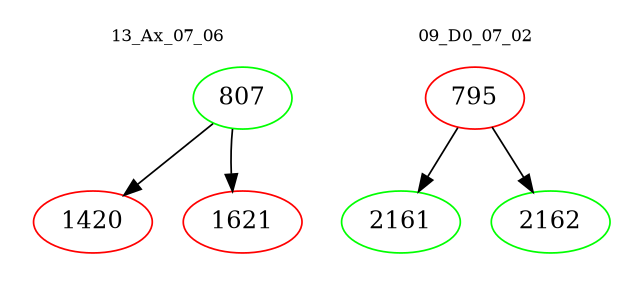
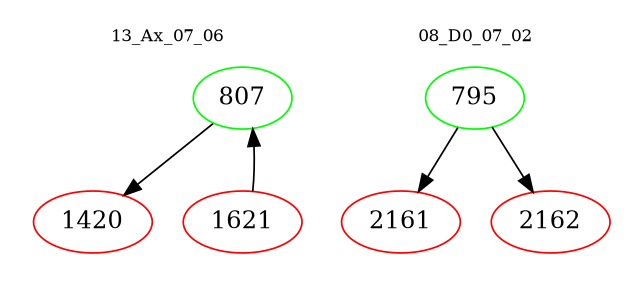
cluster "09_D0_07_02": label "09_D0_07_02" -> "08_D0_07_02"
node "795": color red -> green
edge "807" -> "1621": reversed
node "2161": color green -> red
node "2162": color green -> red
